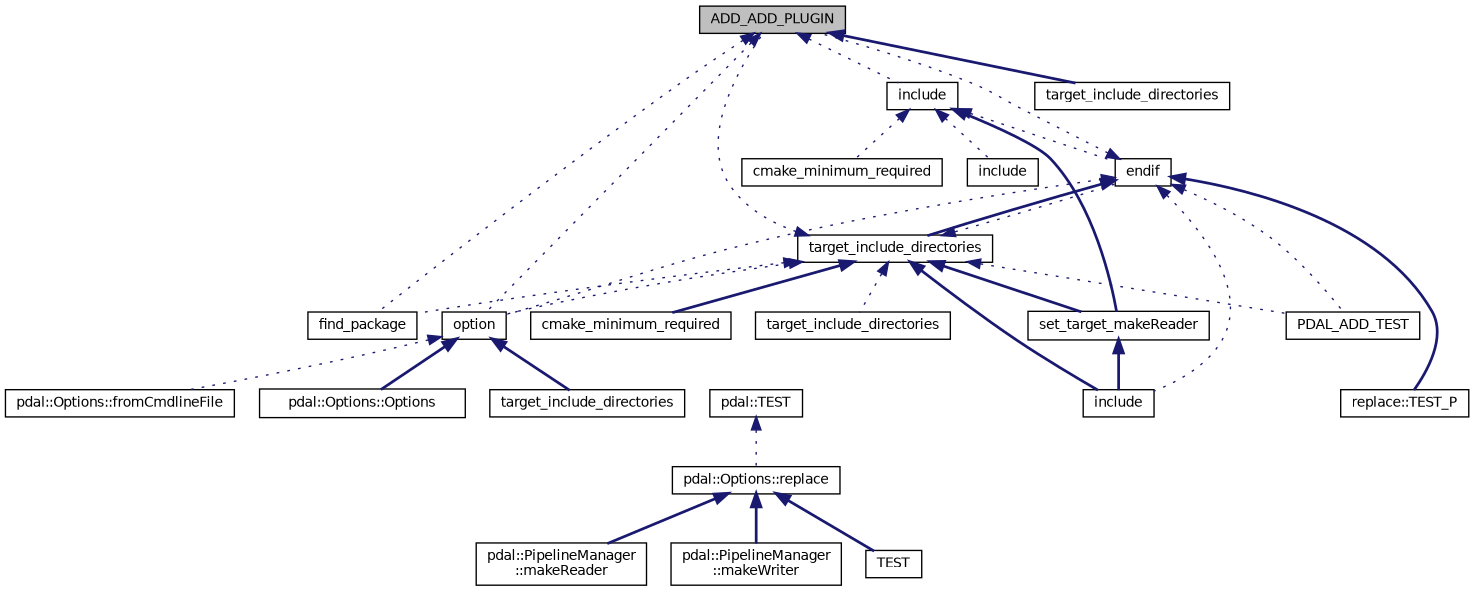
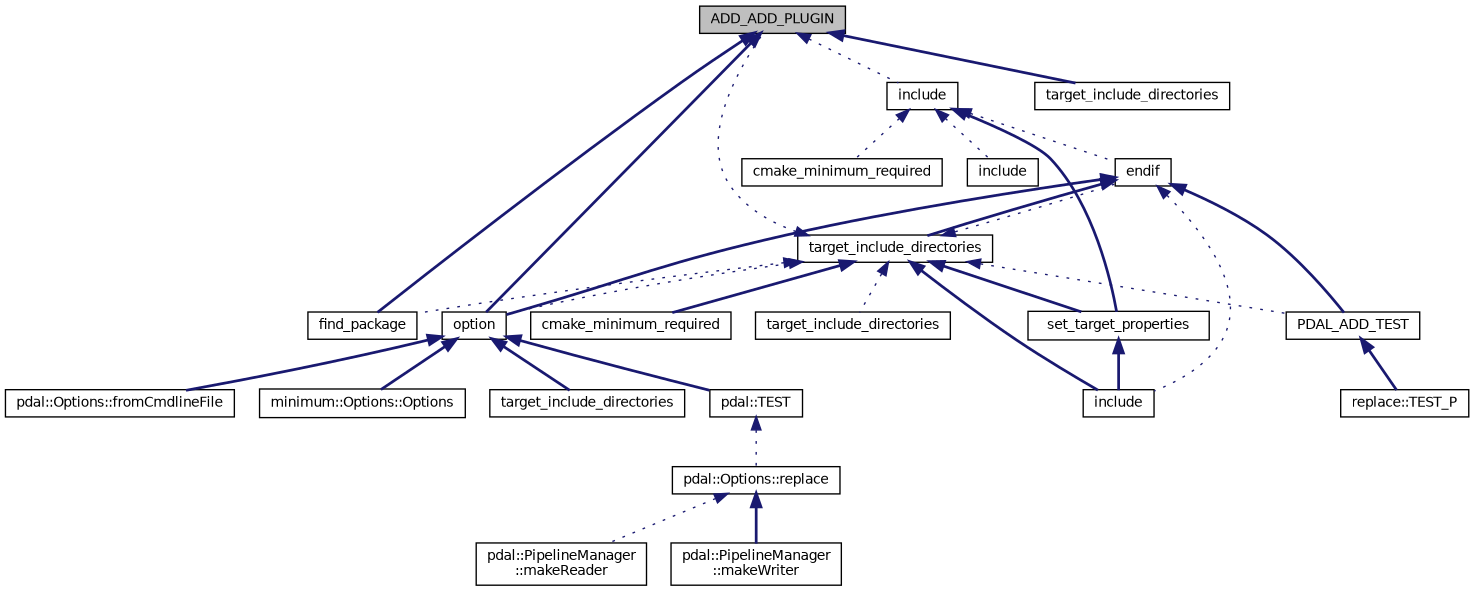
edge "ADD_ADD_PLUGIN" -> "endif": removed
edge "find_package" -> "ADD_ADD_PLUGIN": style dotted -> bold
edge "option" -> "ADD_ADD_PLUGIN": style dotted -> bold
edge "option" -> "endif": style dotted -> bold
edge "PDAL_ADD_TEST" -> "endif": style dotted -> bold
edge "replace::TEST_P" -> "endif": now "replace::TEST_P" -> "PDAL_ADD_TEST"
node "set_target_makeReader": label "set_target_makeReader" -> "set_target_properties"
edge "pdal::TEST" -> "option": added
edge "pdal::Options::fromCmdlineFile" -> "option": style dotted -> bold
node "pdal::Options::Options": label "pdal::Options::Options" -> "minimum::Options::Options"
edge "pdal::PipelineManager ::makeReader" -> "pdal::Options::replace": style bold -> dotted
node "TEST": removed
